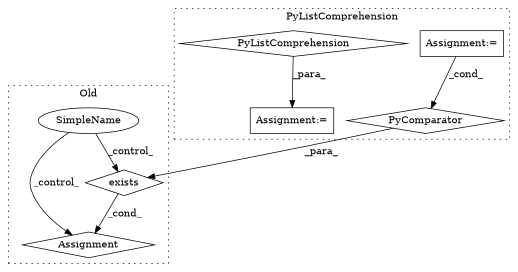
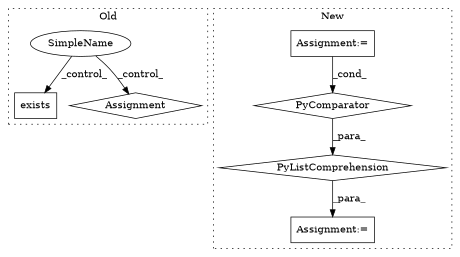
cluster "PyListComprehension": label "PyListComprehension" -> "New"
edge "PyComparator" -> "exists": now "PyComparator" -> "PyListComprehension"
node "exists": shape diamond -> box
edge "exists" -> "Assignment": removed, label "_cond_"
